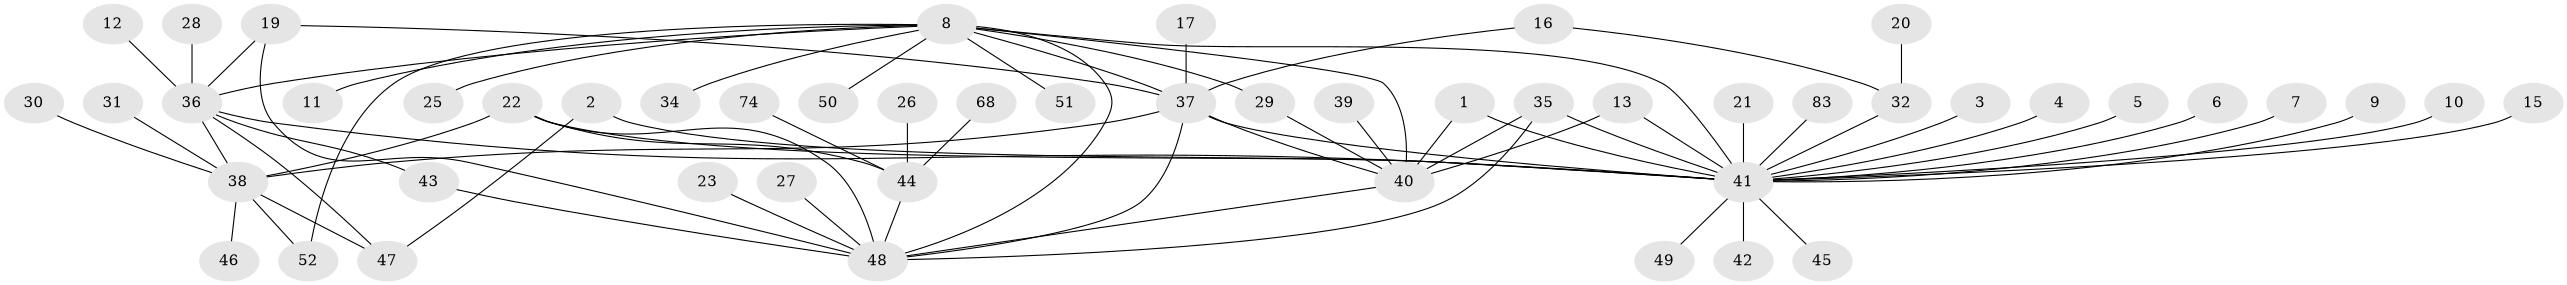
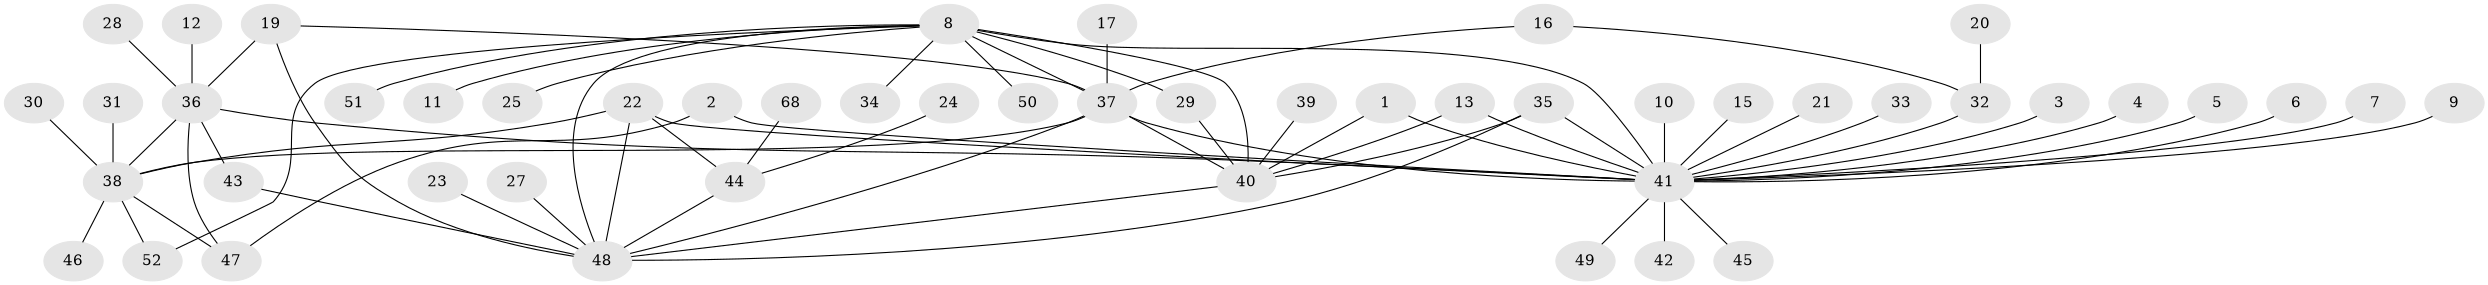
edge "8" -- "36": removed
node "74": label "74" -> "24"
node "26": removed
node "83": label "83" -> "33"
